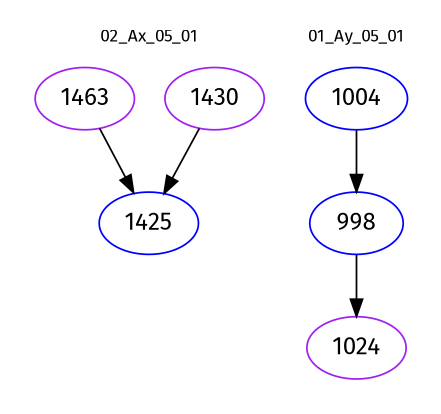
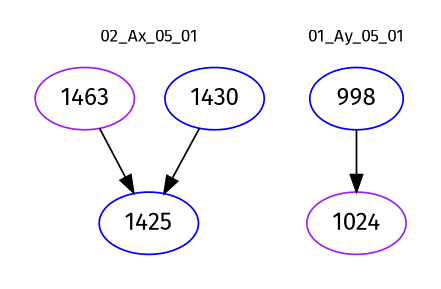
node "1430": color purple -> blue
node "1004": removed
